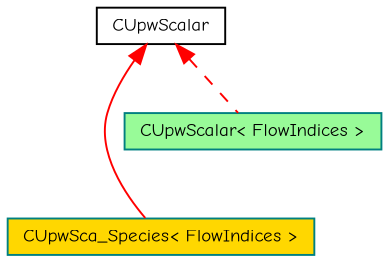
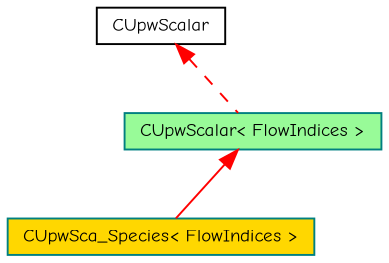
edge "CUpwSca_Species< FlowIndices >" -> "CUpwScalar": now "CUpwSca_Species< FlowIndices >" -> "CUpwScalar< FlowIndices >"
